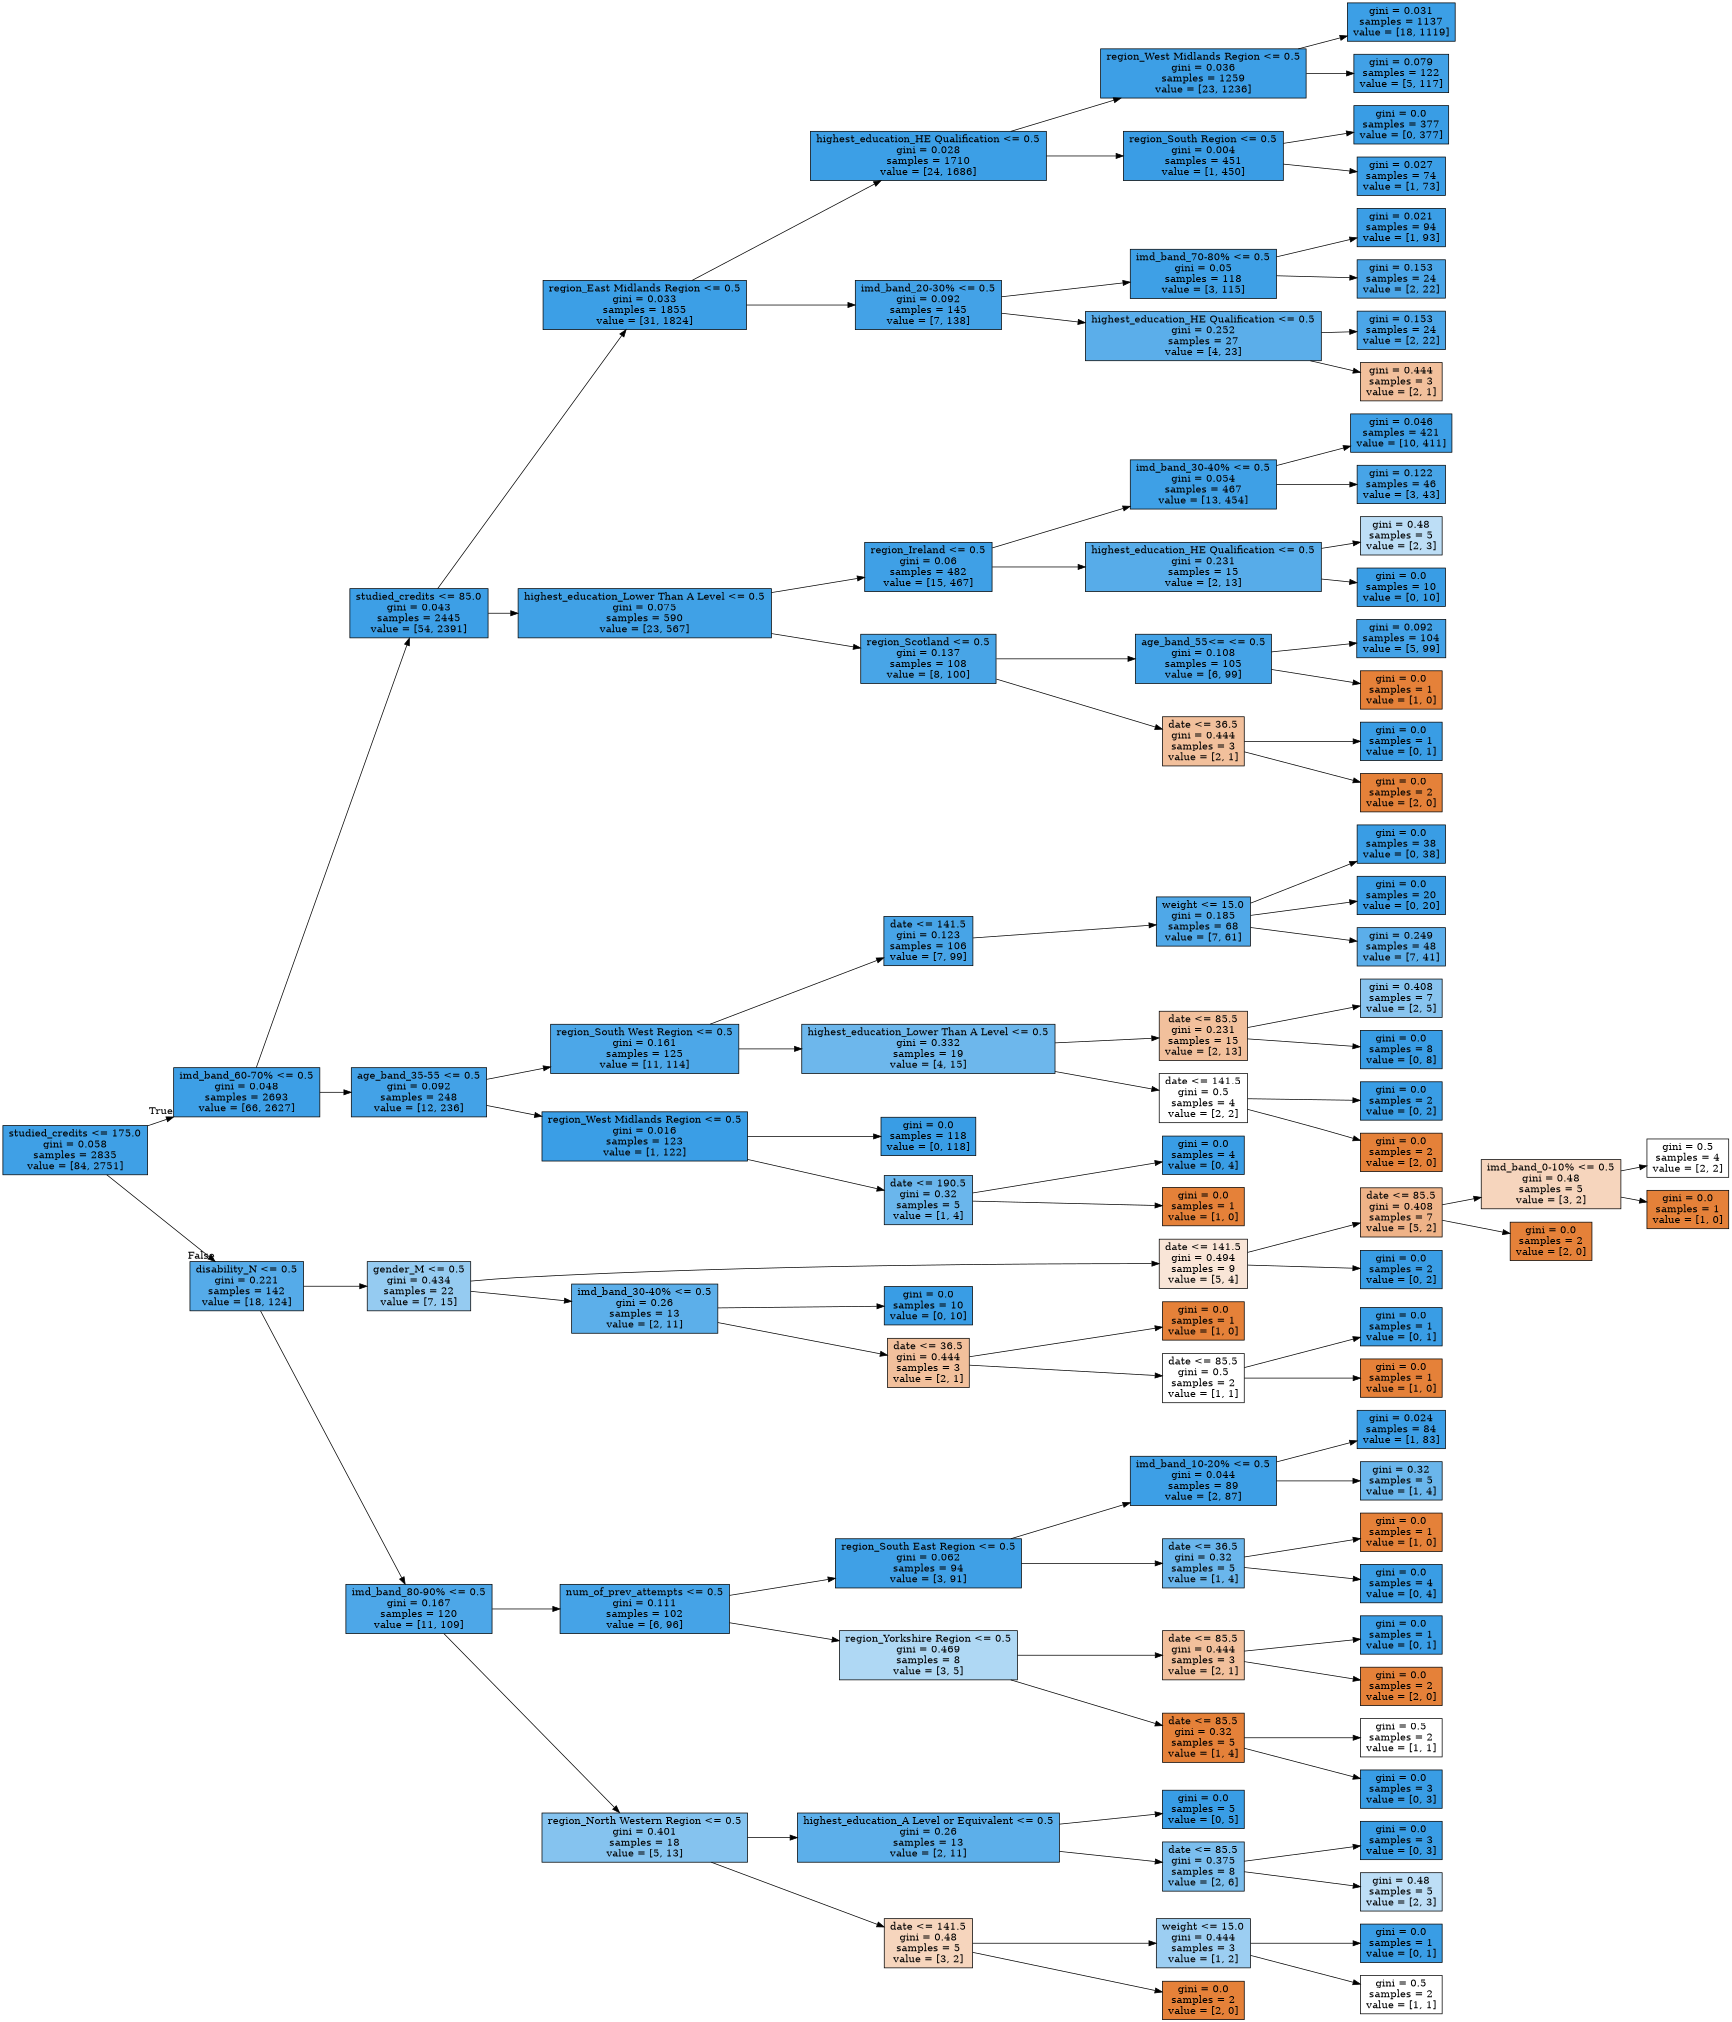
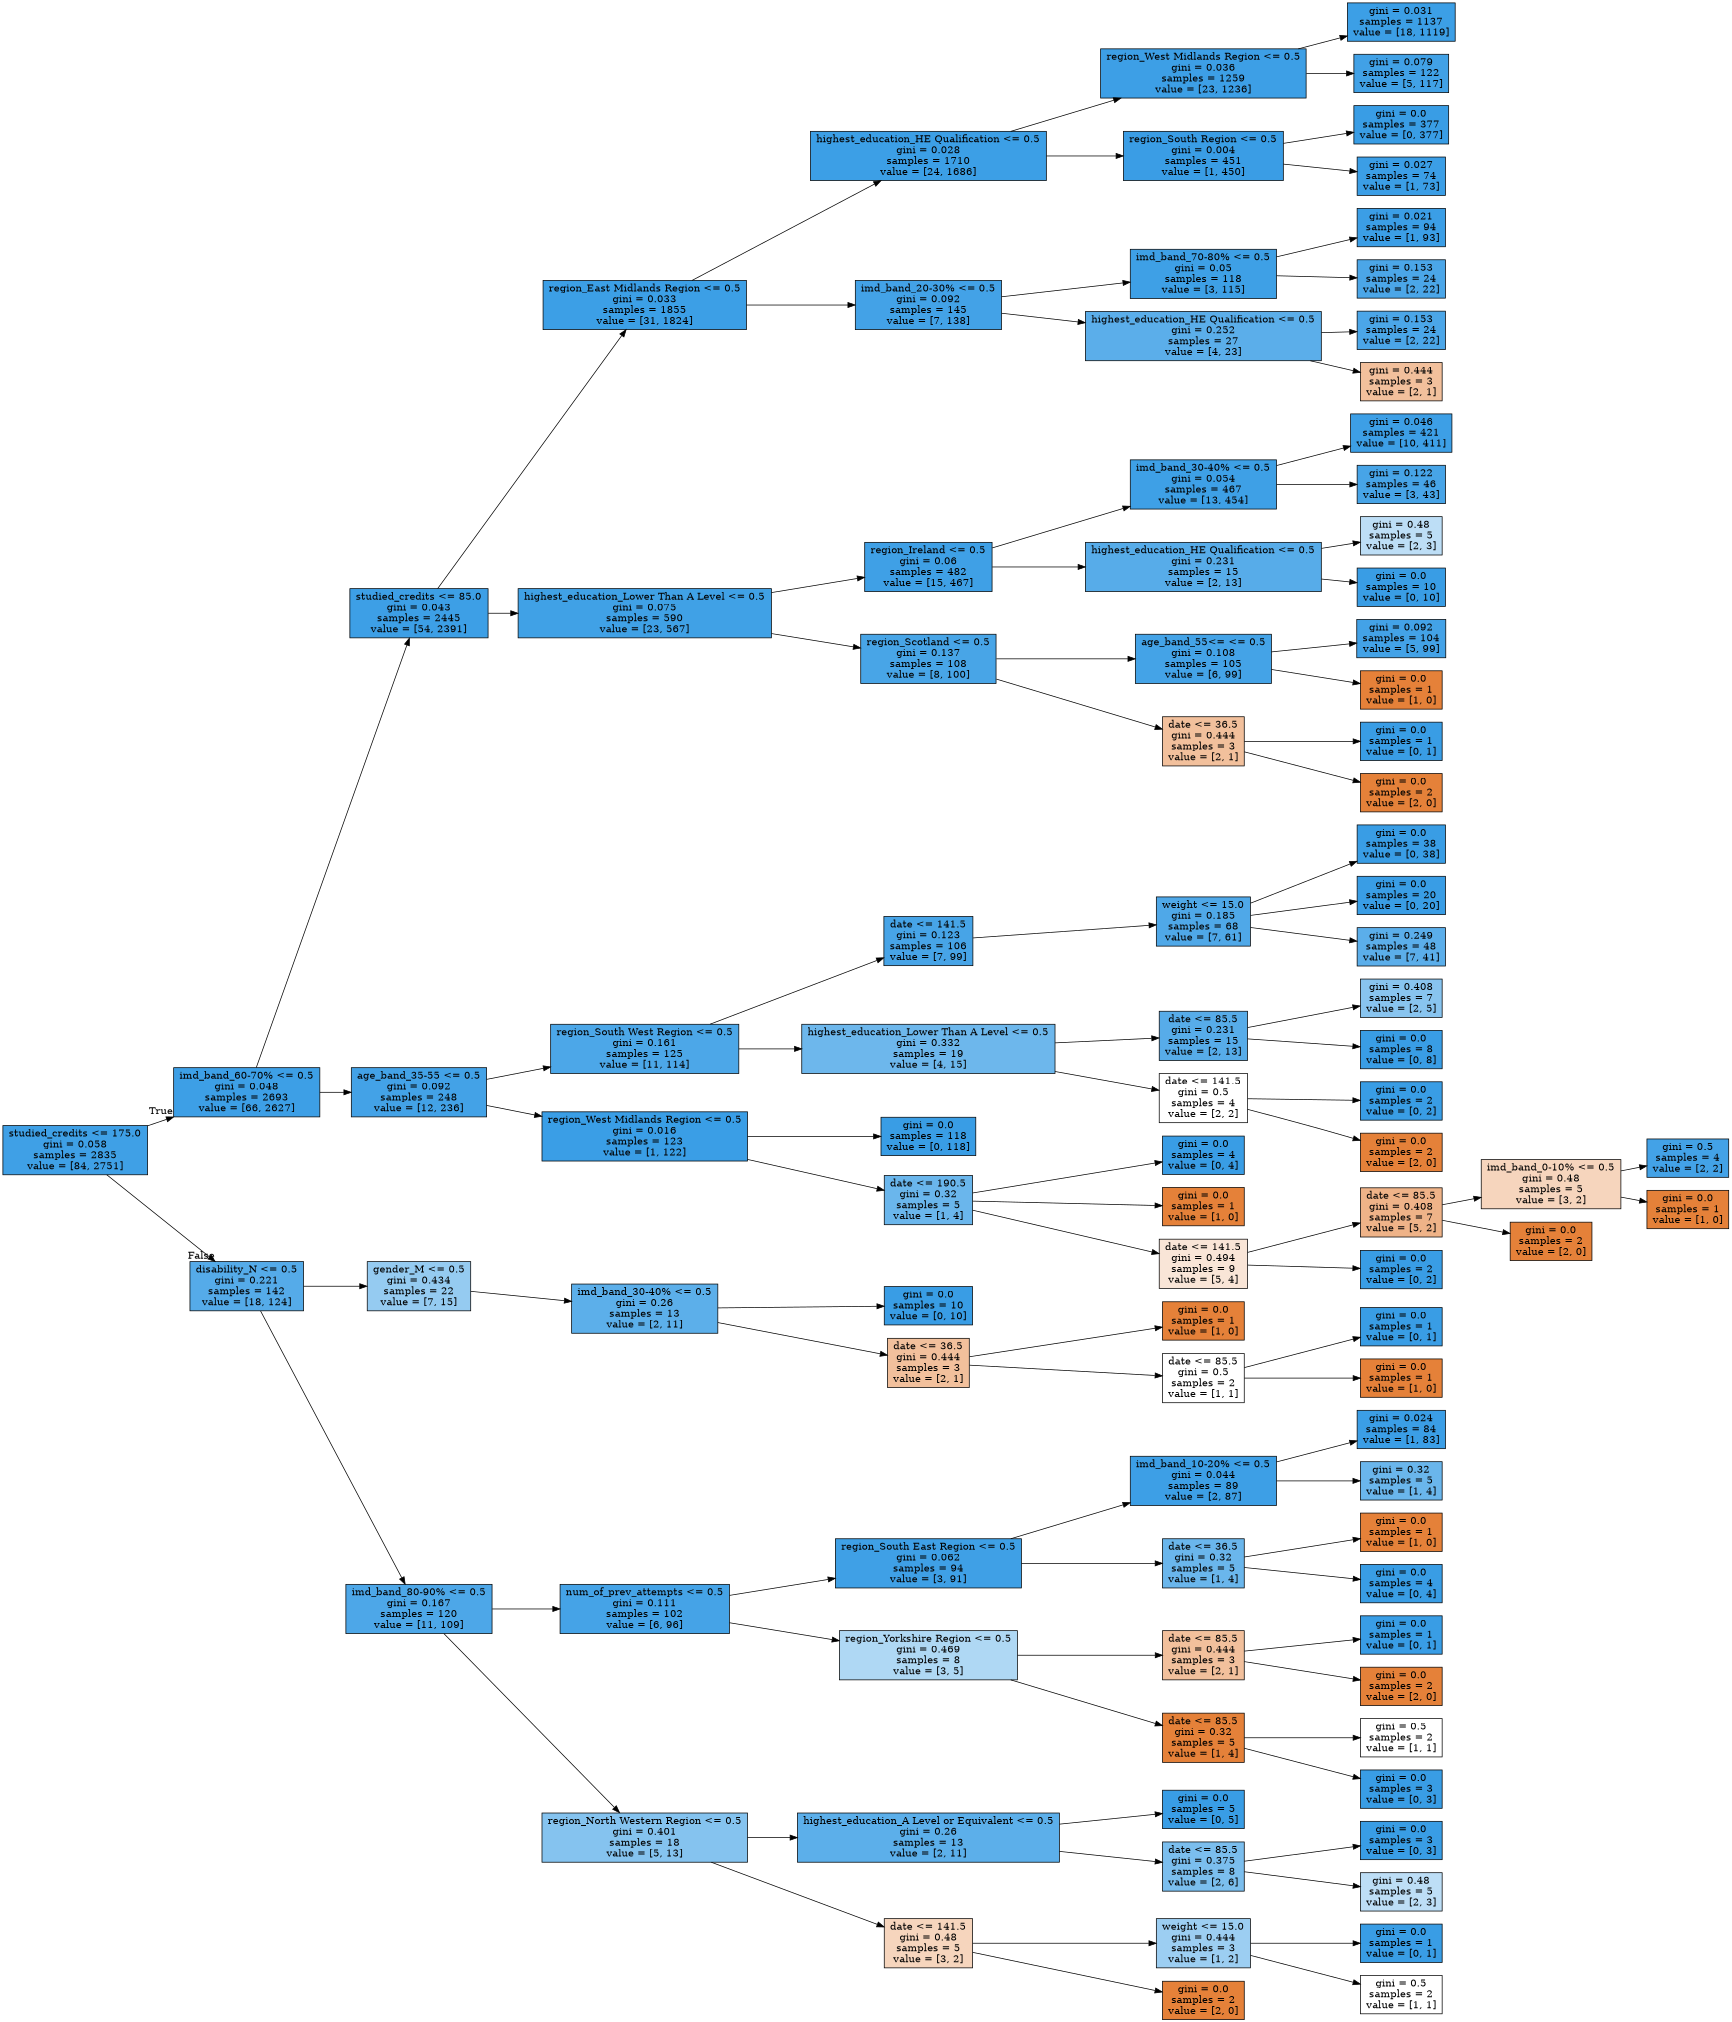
node "date <= 85.5 gini = 0.231 samples = 15 value = [2, 13]": fillcolor #e581397f -> #399de5d8
node "gini = 0.5 samples = 4 value = [2, 2]": fillcolor #e5813900 -> #399de5f2
edge "gender_M <= 0.5 gini = 0.434 samples = 22 value = [7, 15]" -> "date <= 141.5 gini = 0.494 samples = 9 value = [5, 4]": now "date <= 190.5 gini = 0.32 samples = 5 value = [1, 4]" -> "date <= 141.5 gini = 0.494 samples = 9 value = [5, 4]"
